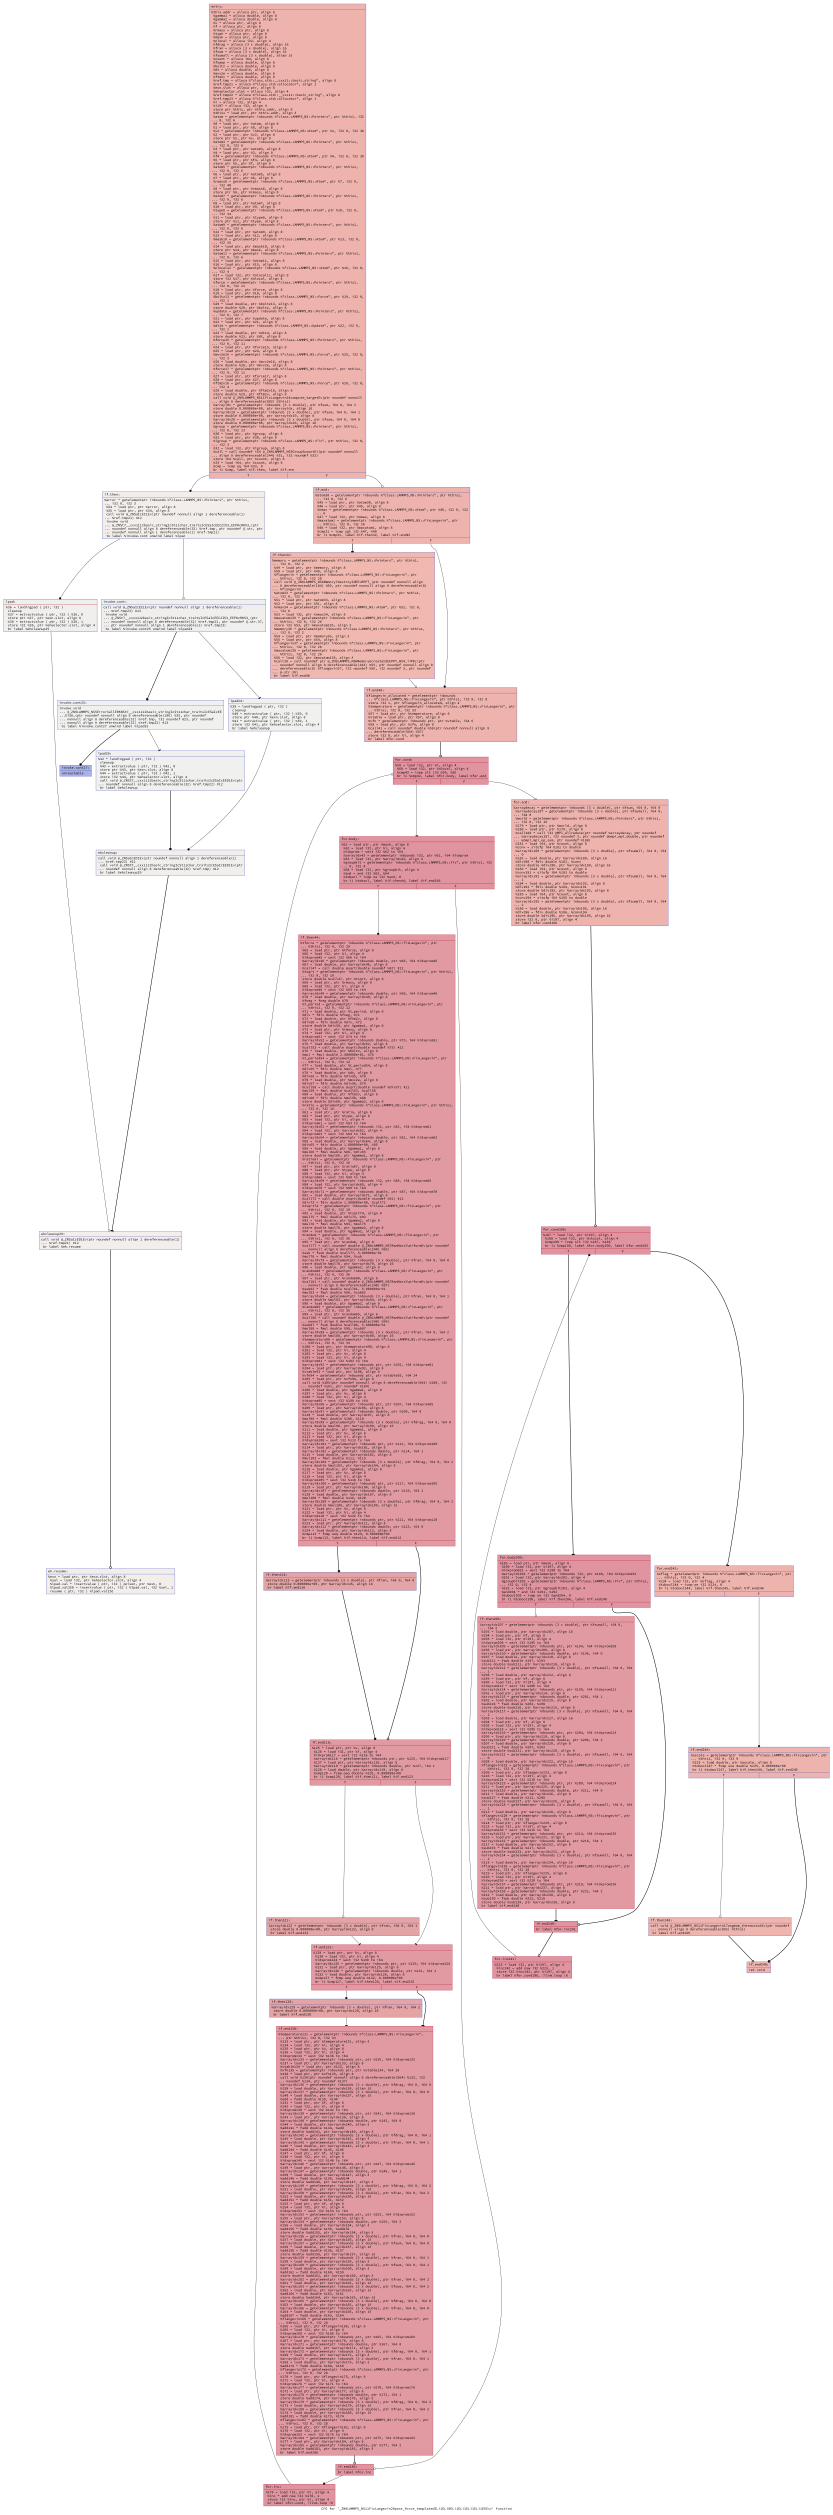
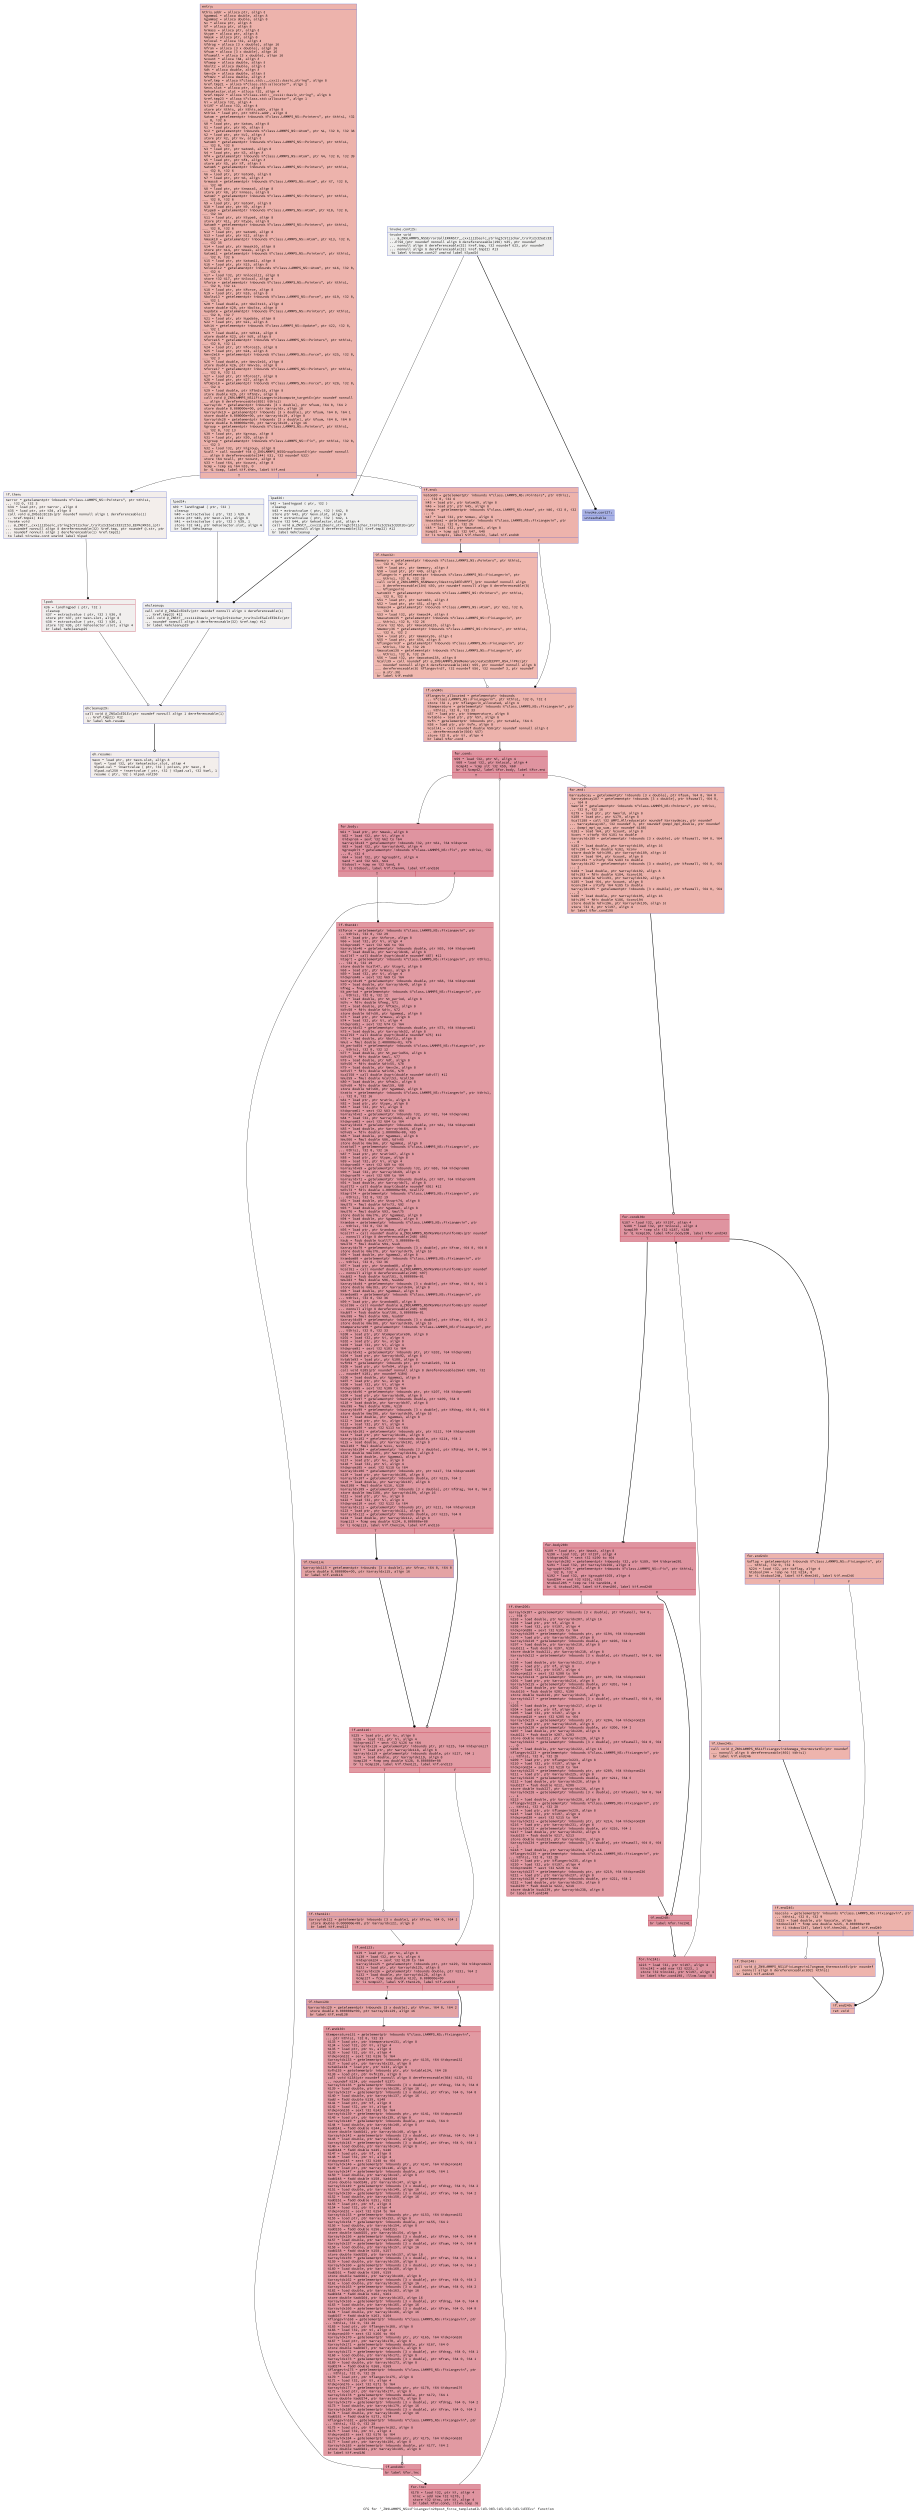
node "invoke.cont:": removed
edge "ehcleanup:" -> "ehcleanup29:": style bold -> solid
node "if.then245:": added
